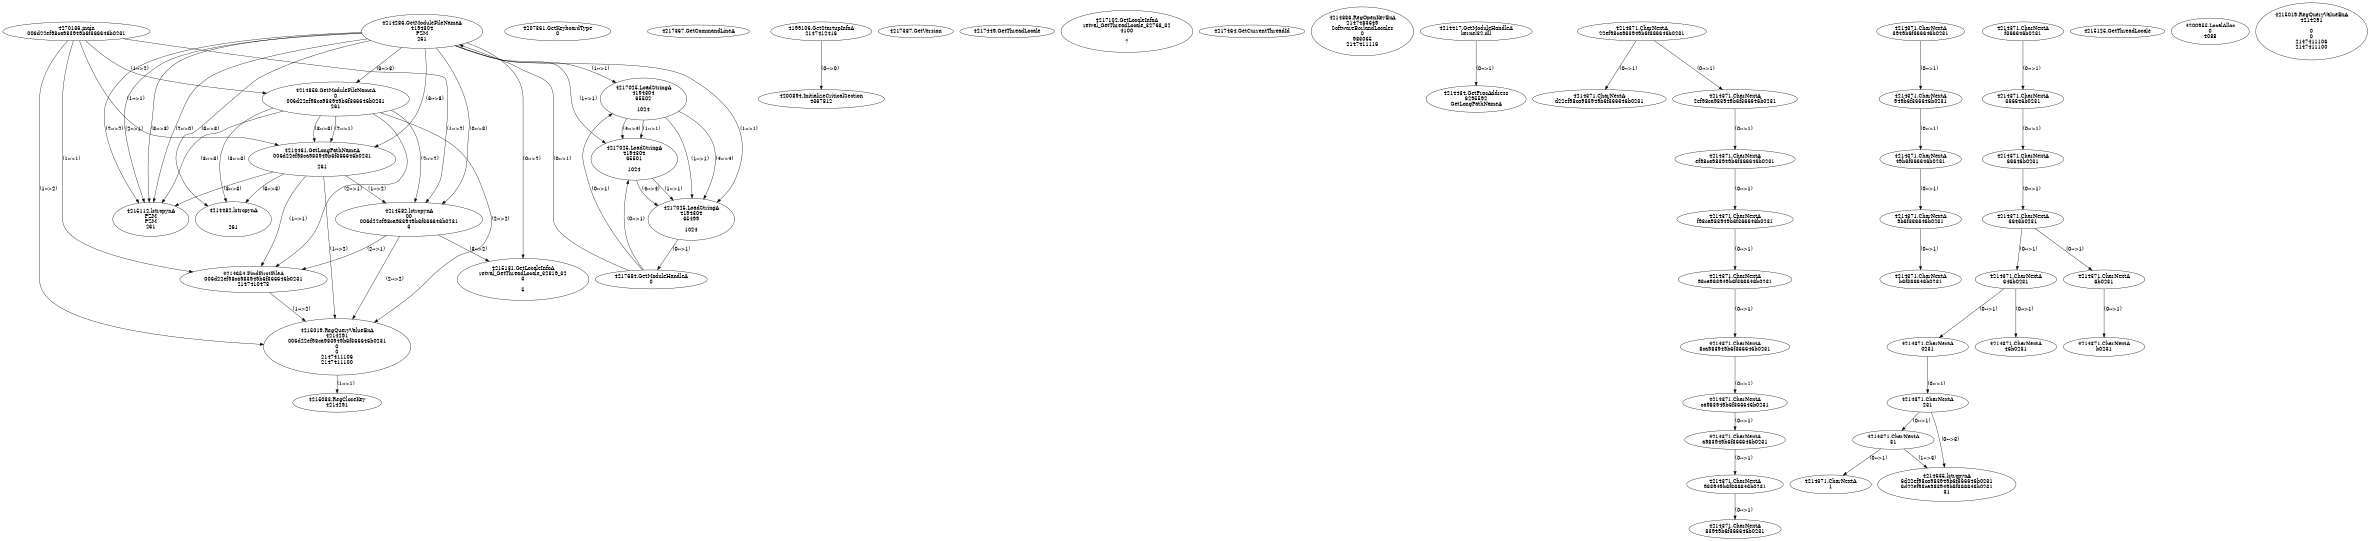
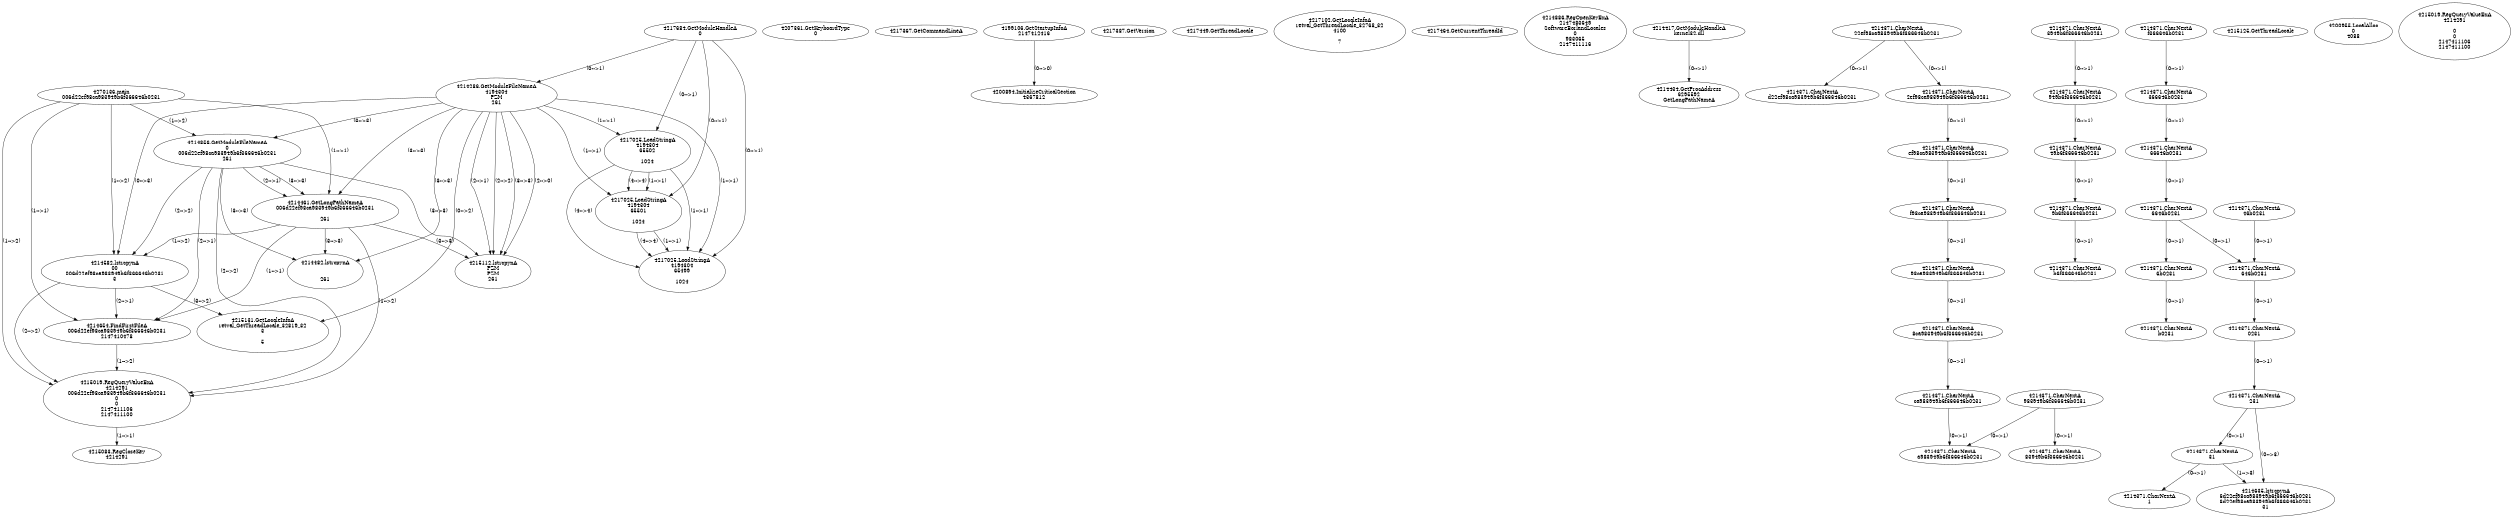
edge "4217025.LoadStringA 4194304 65499 1024" -> "4217684.GetModuleHandleA 0": reversed
edge "4214371.CharNextA 646b0231" -> "4214371.CharNextA 46b0231": reversed
edge "4214371.CharNextA a983949b6f366646b0231" -> "4214371.CharNextA 983949b6f366646b0231": reversed
